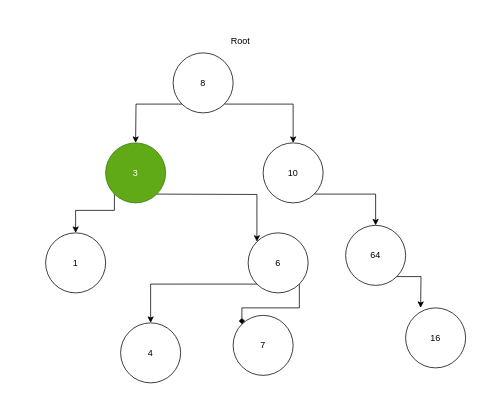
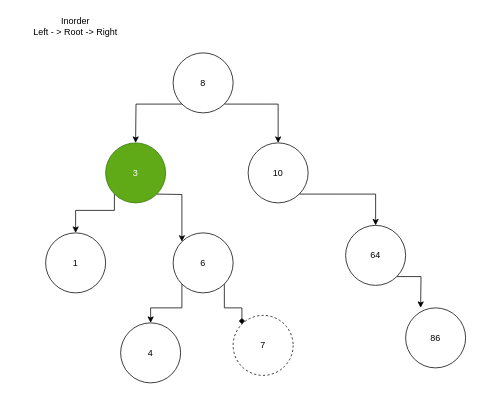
node "Inorder Left - > Root -> Right": added
node "Root": removed
node "10": moved (293, 173) -> (278, 173)
node "6": moved (278, 263) -> (203, 263)
node "16": label "16" -> "86"
node "7": style solid -> dashed
